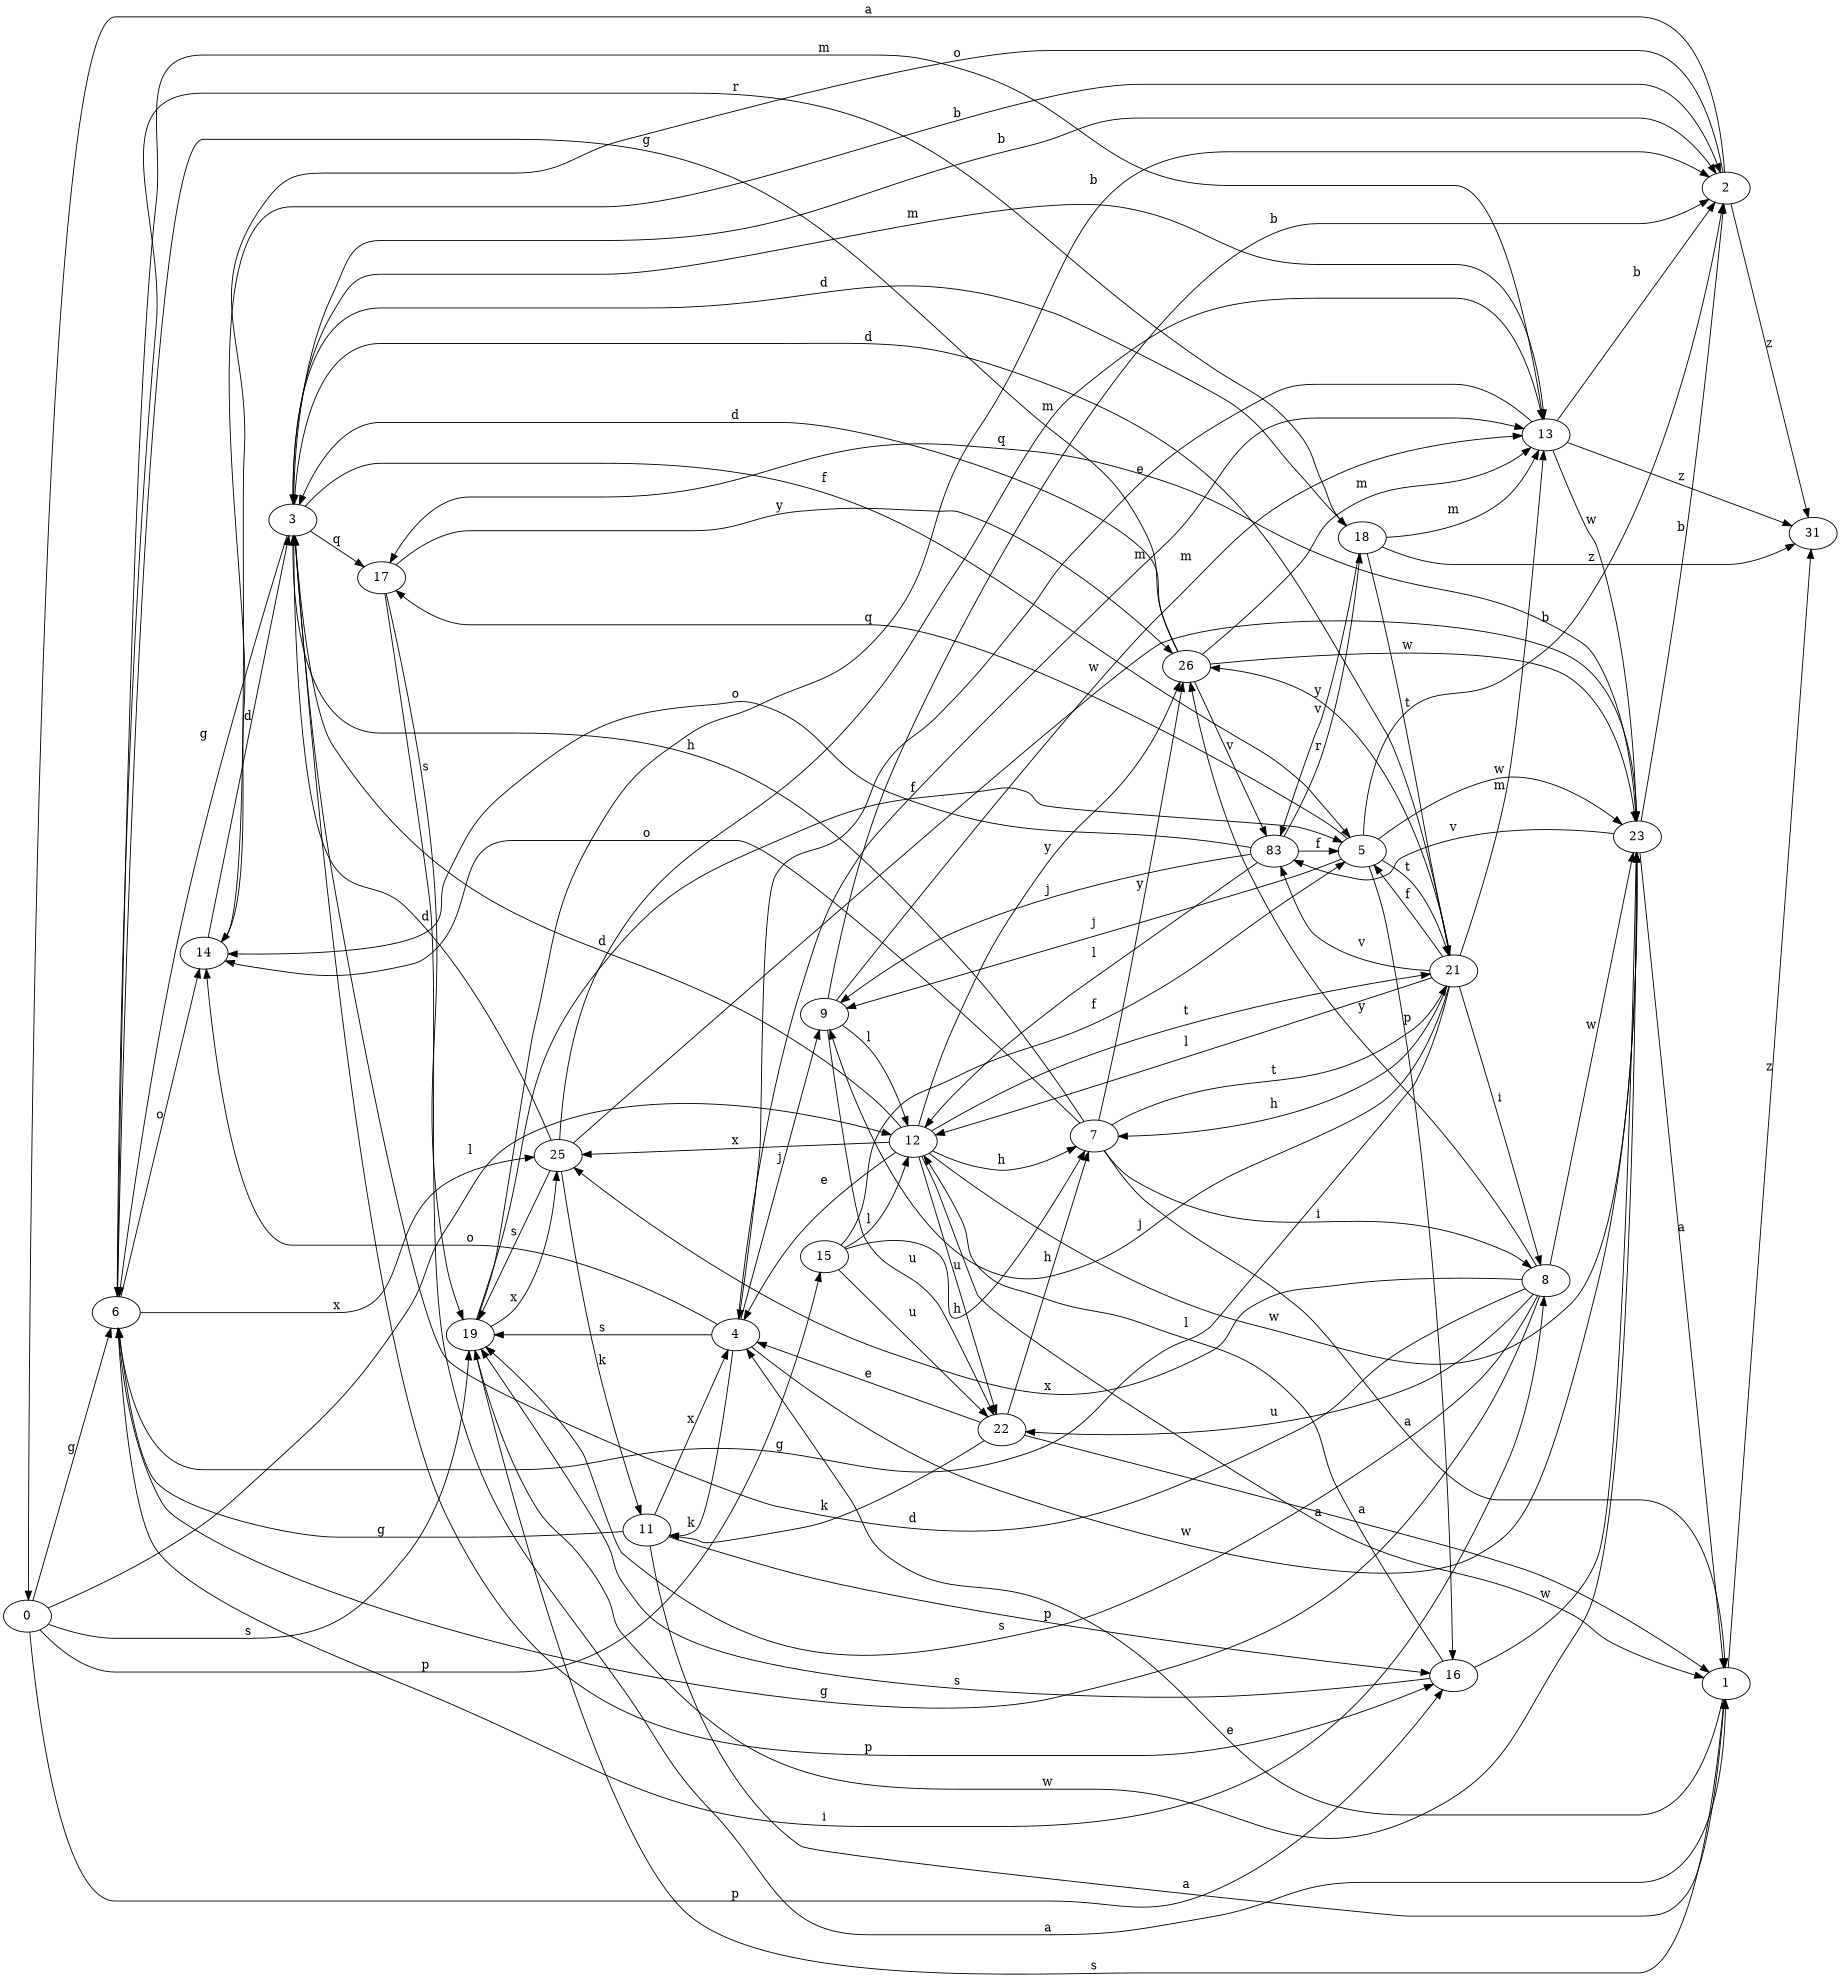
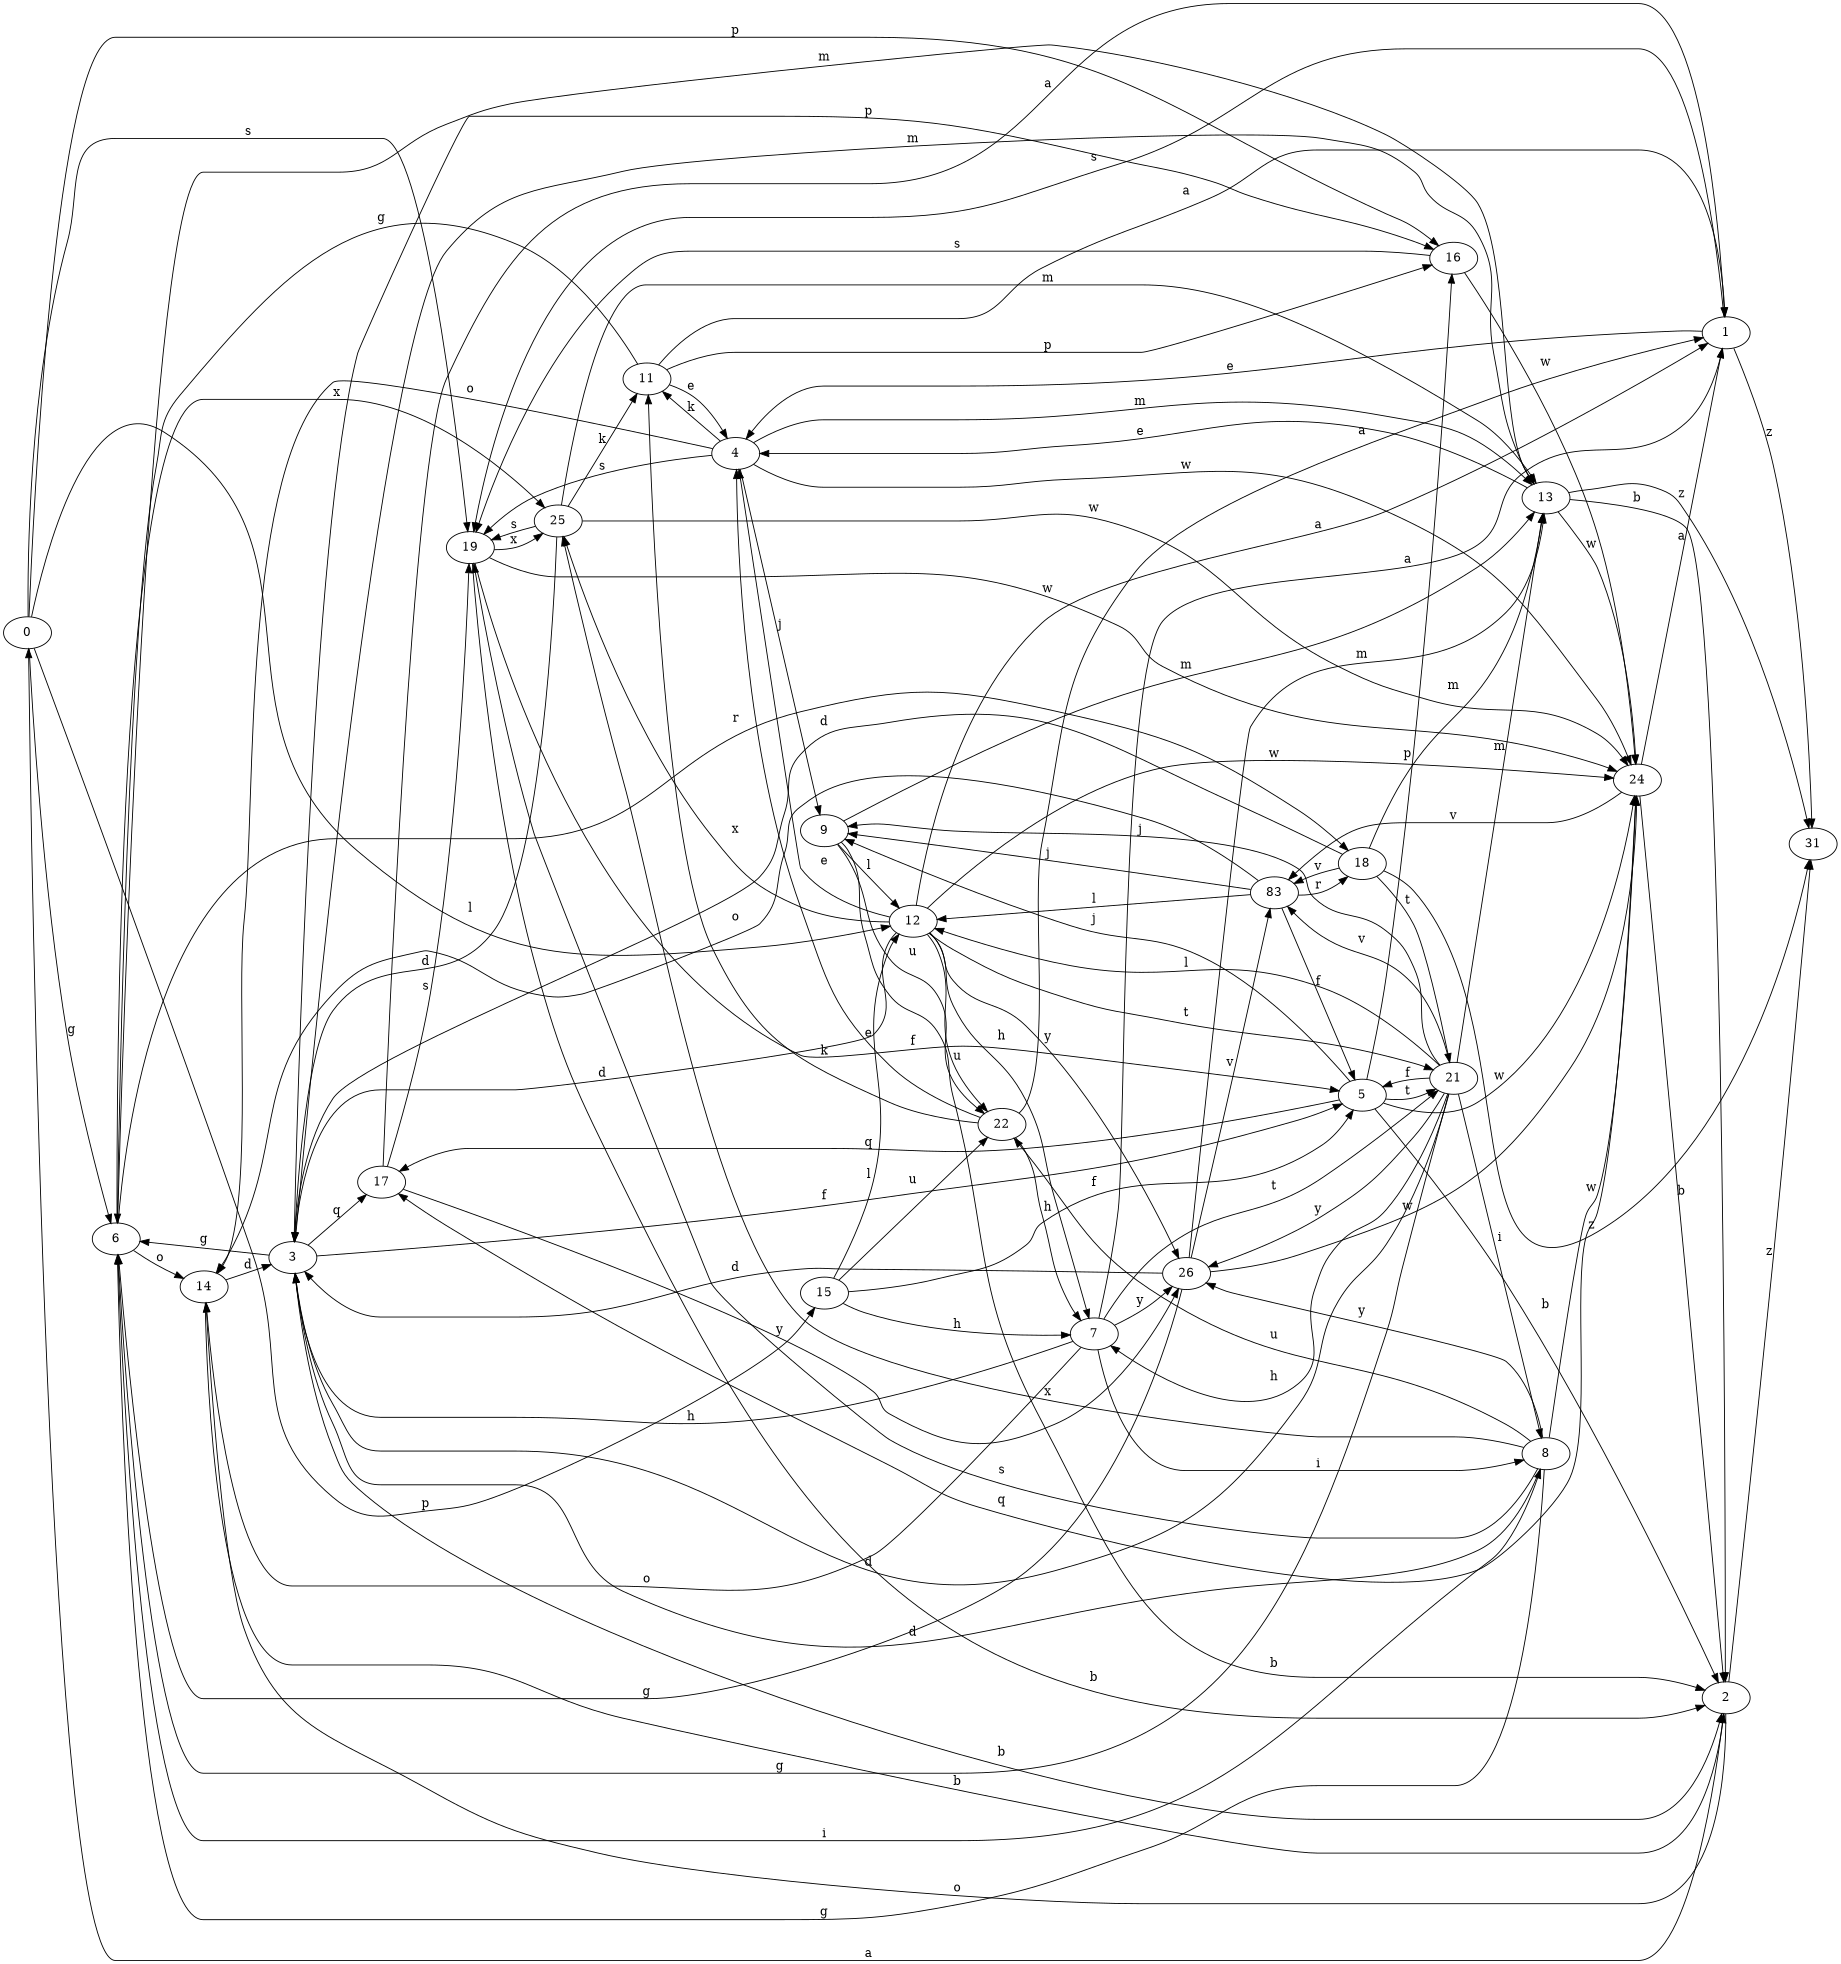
node "23": label "23" -> "24"
edge "16" -> "12": removed, label "l"
edge "11" -> "4": label "x" -> "e"
